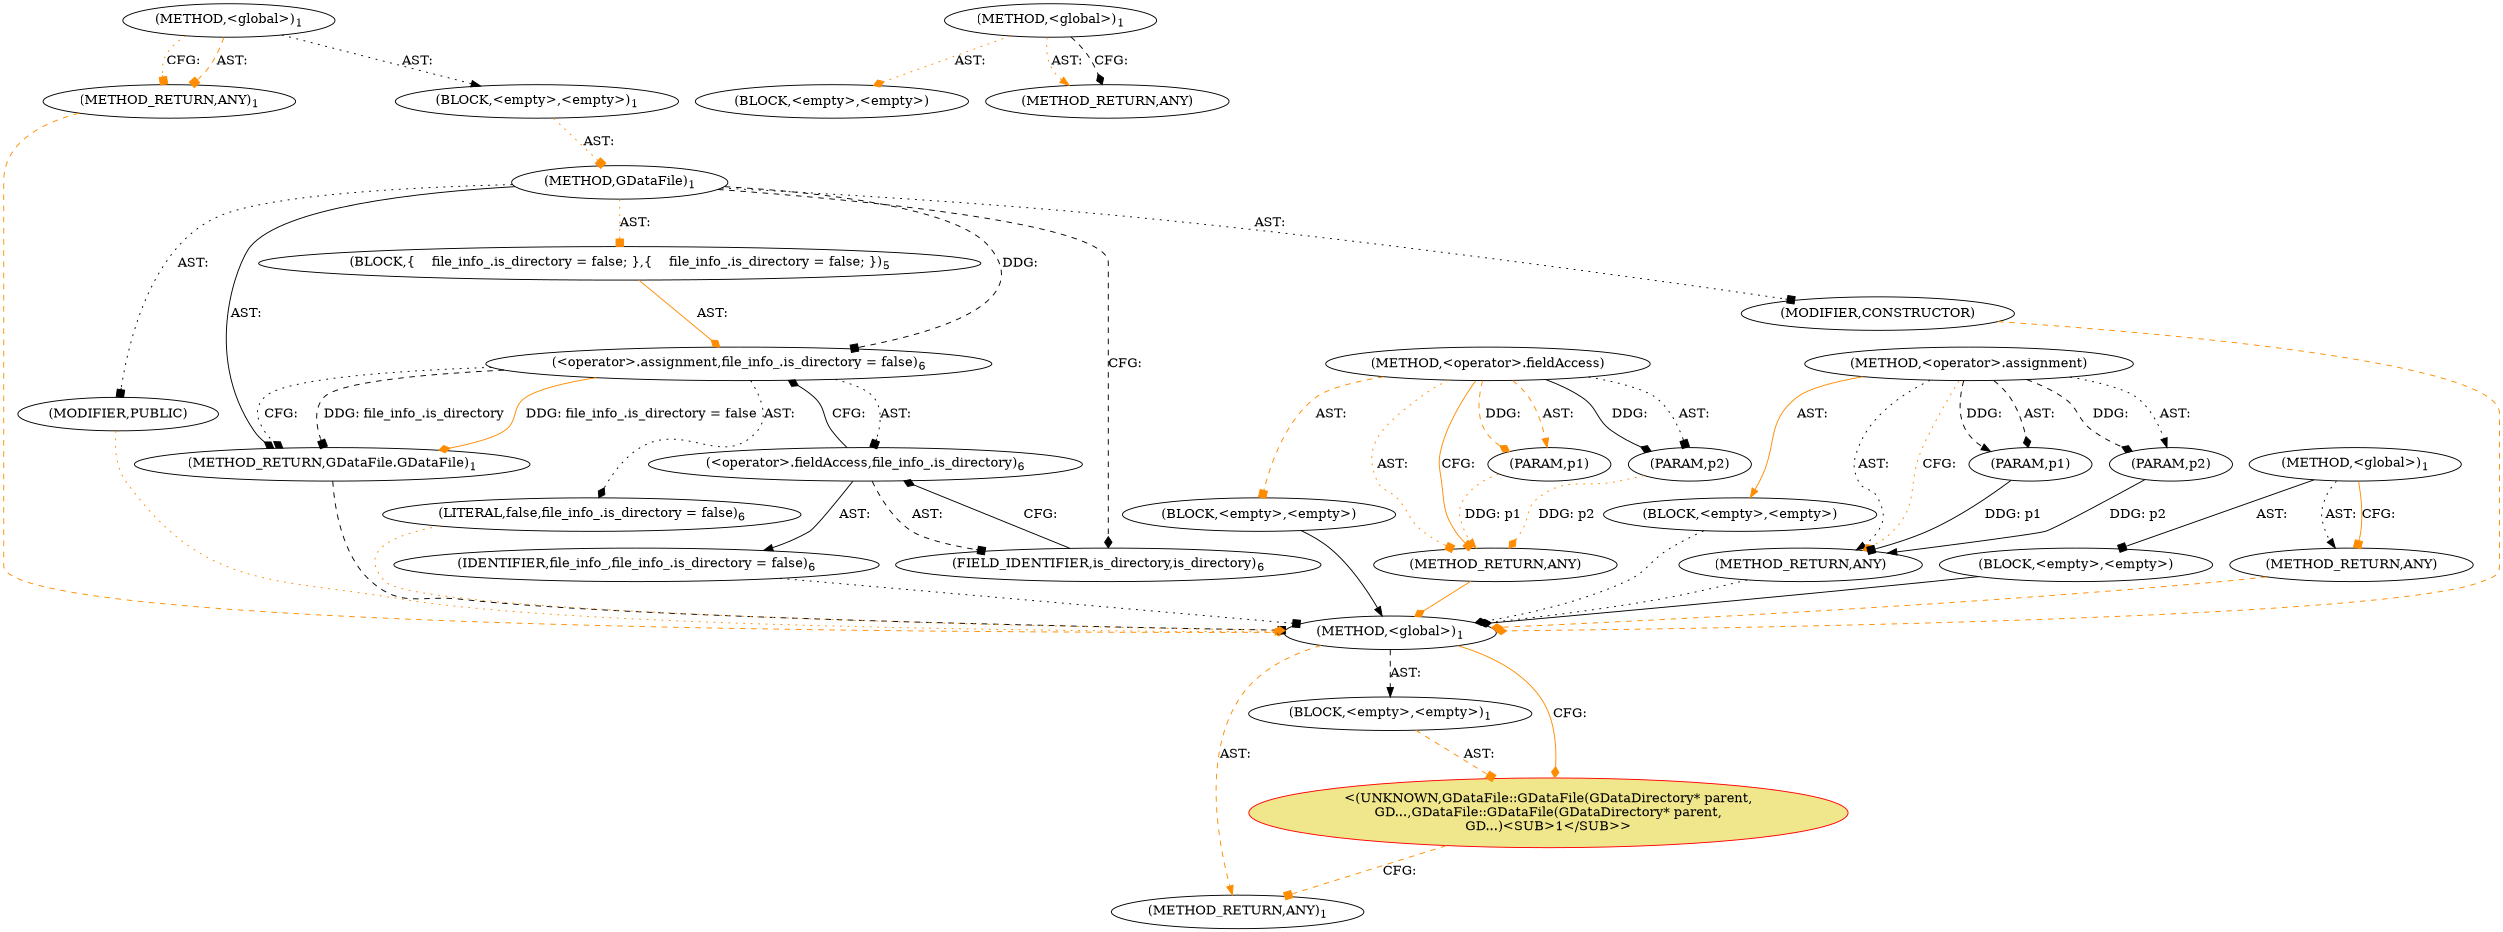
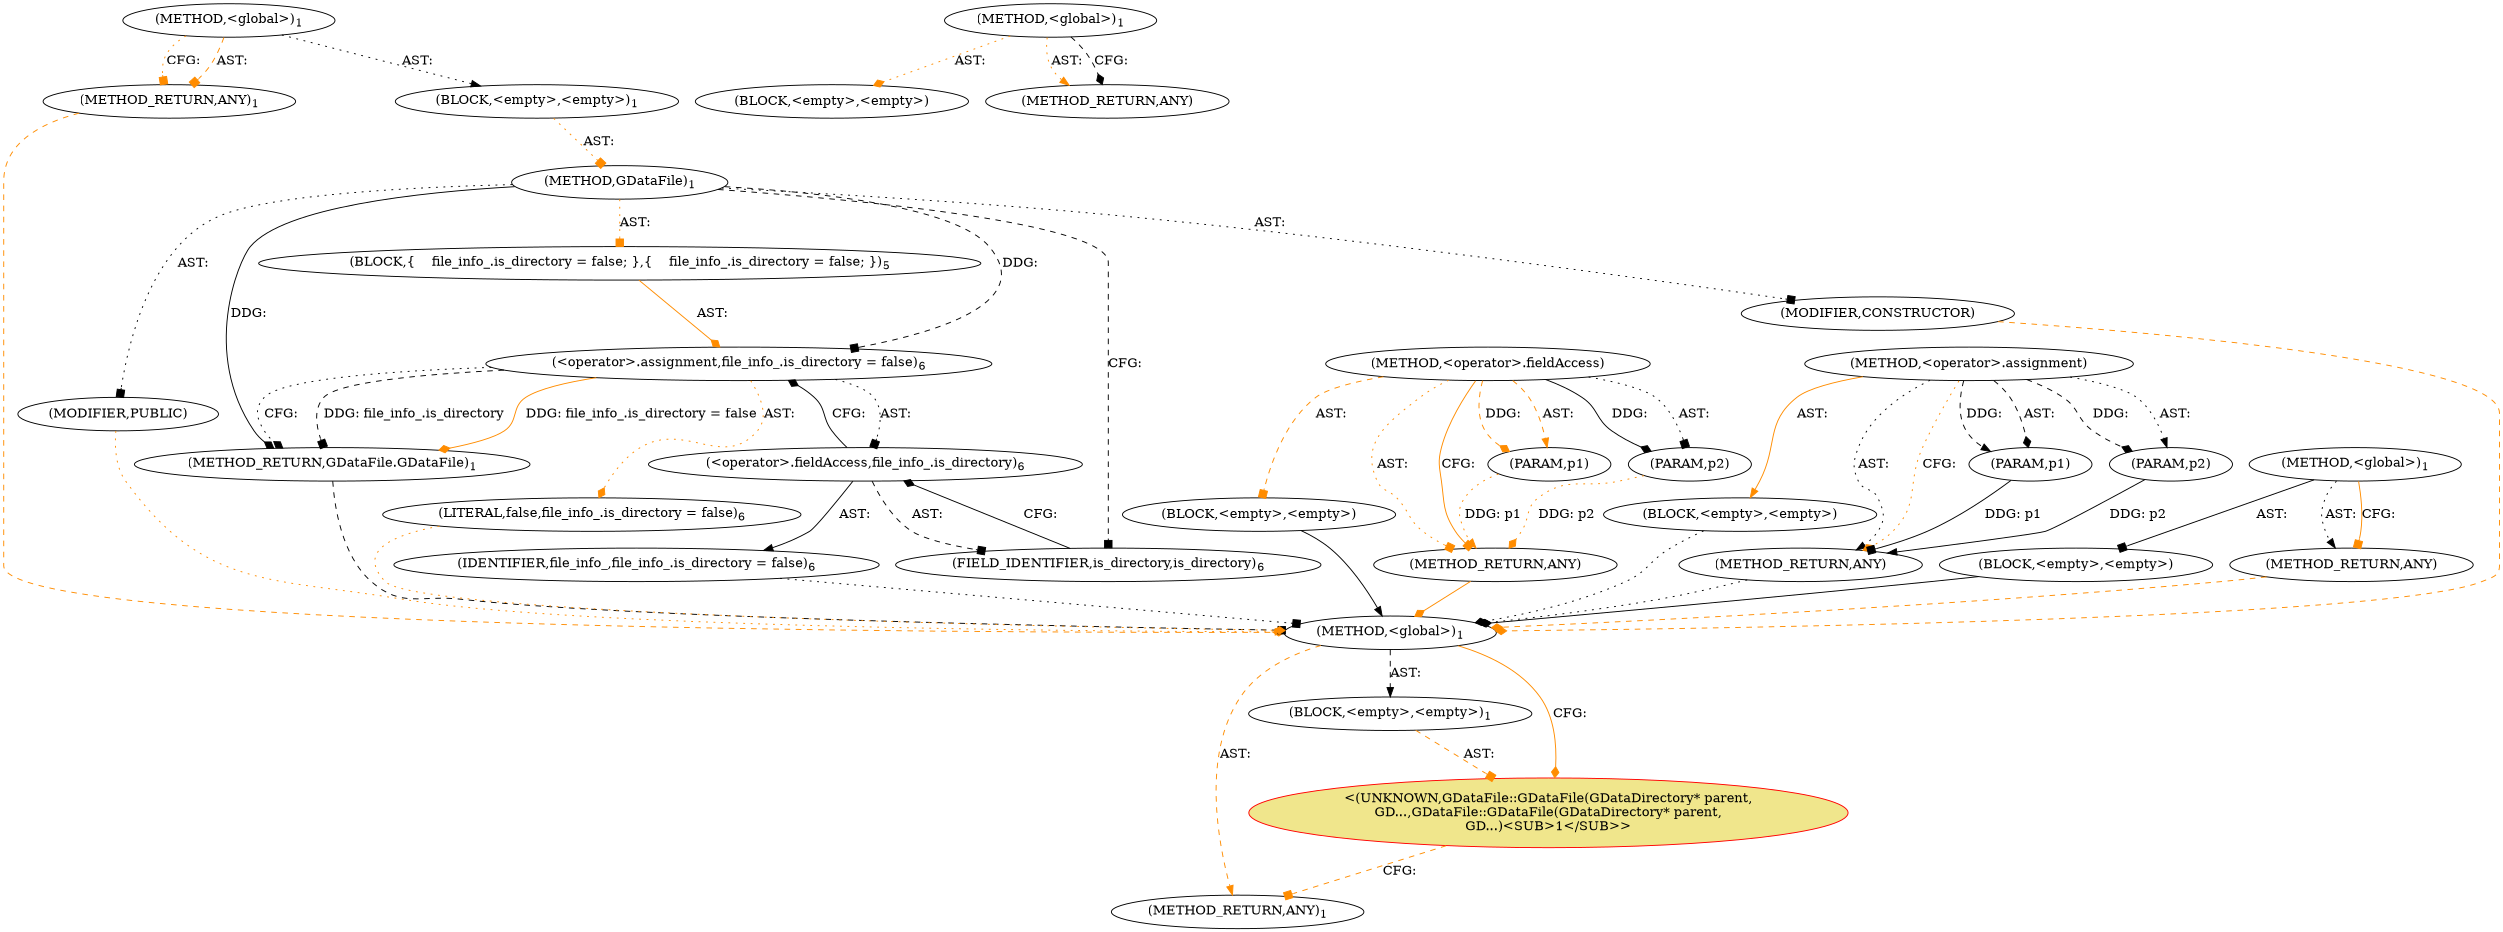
edge "(METHOD,GDataFile)" -> "(FIELD_IDENTIFIER,is_directory,is_directory)": arrowhead diamond -> box
edge "(METHOD,GDataFile)" -> "(METHOD_RETURN,GDataFile.GDataFile)": label "AST: " -> "DDG: "
edge "(<operator>.assignment,file_info_.is_directory = false)" -> "(LITERAL,false,file_info_.is_directory = false)": color black -> darkorange
